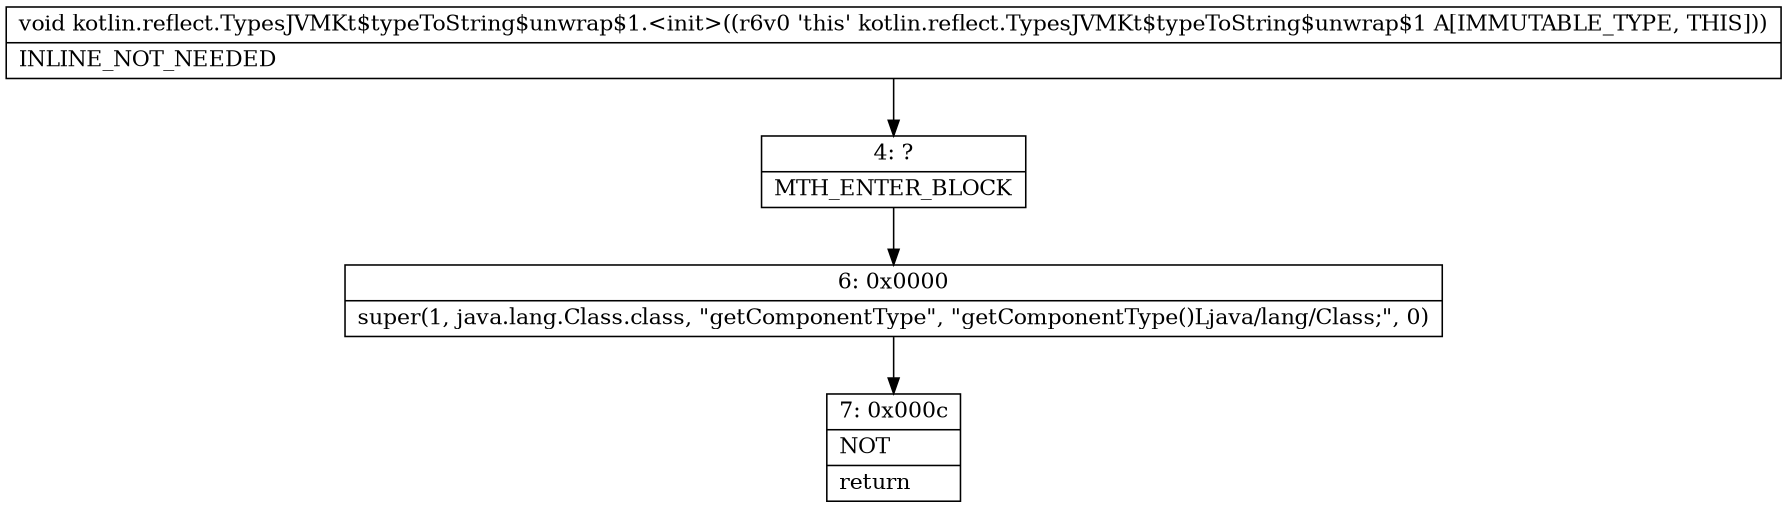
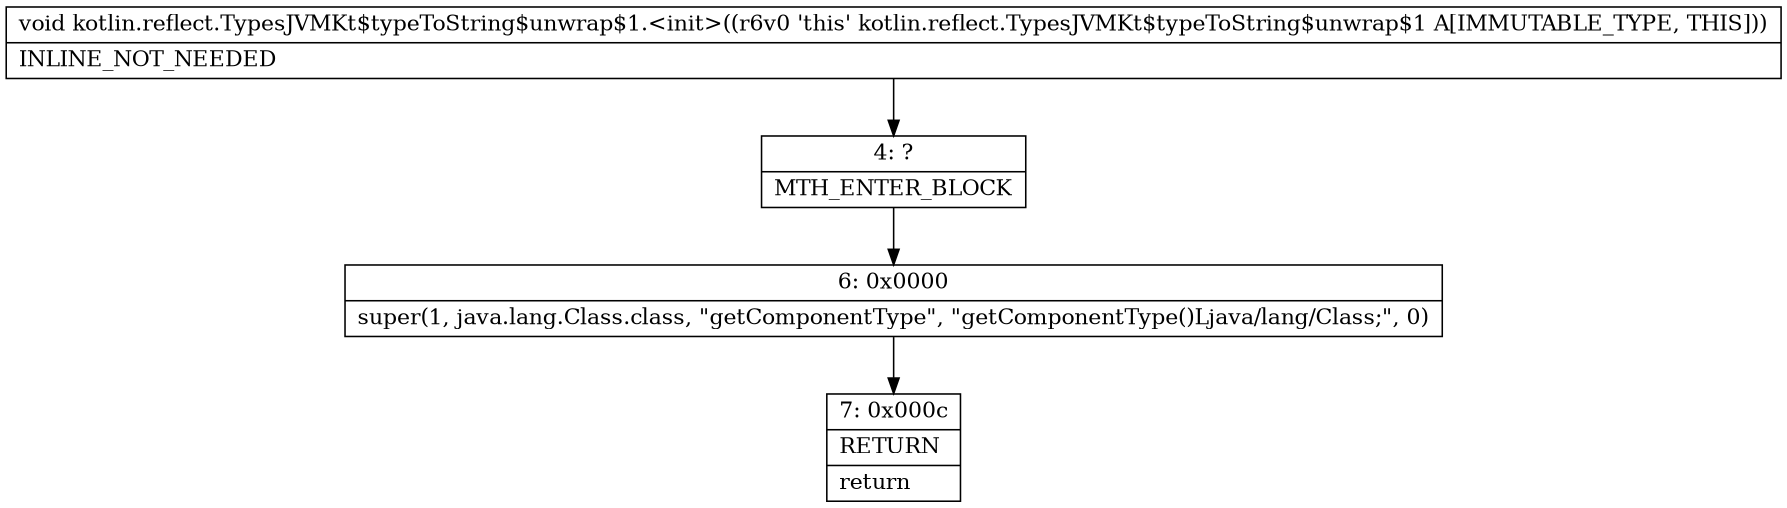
node "7: 0x000c": text "NOT" -> "RETURN"
